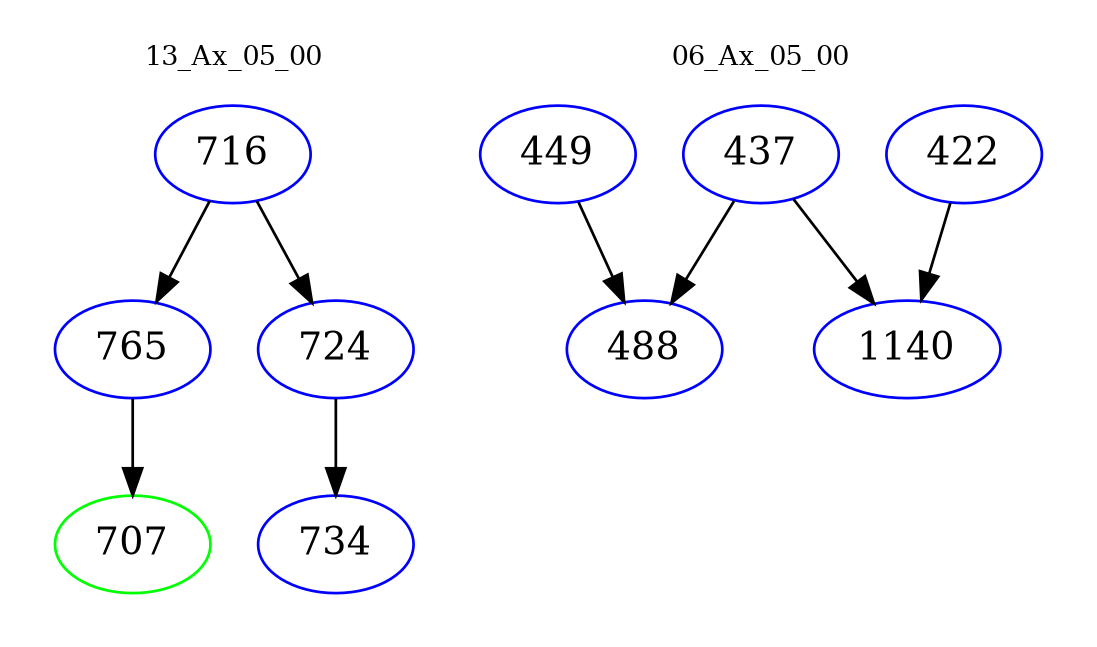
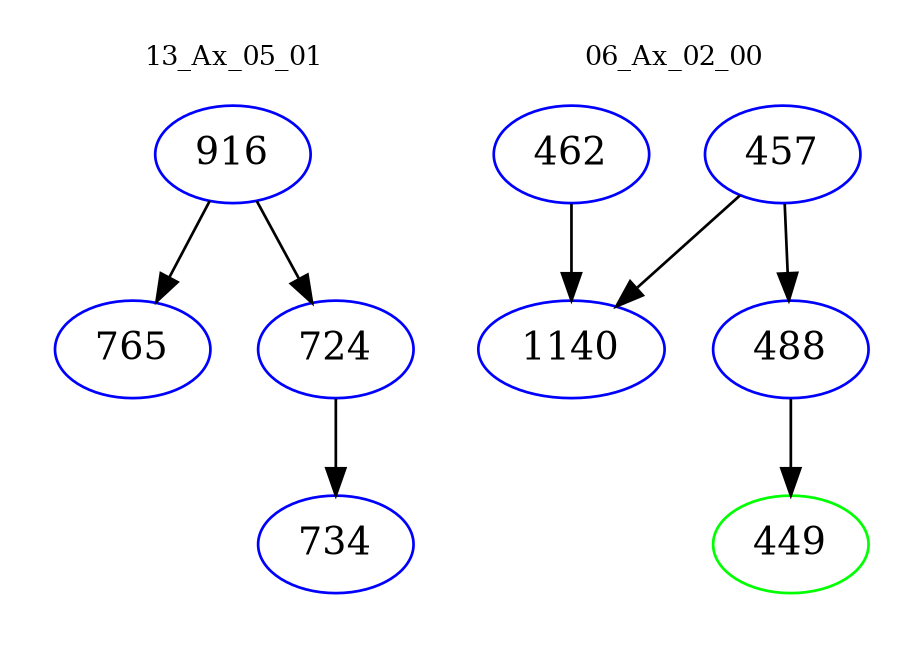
cluster "13_Ax_05_00": label "13_Ax_05_00" -> "13_Ax_05_01"
cluster "06_Ax_05_00": label "06_Ax_05_00" -> "06_Ax_02_00"
node "716": label "716" -> "916"
node "449": color blue -> green
node "437": label "437" -> "457"
node "422": label "422" -> "462"
edge "449" -> "488": reversed
node "707": removed
